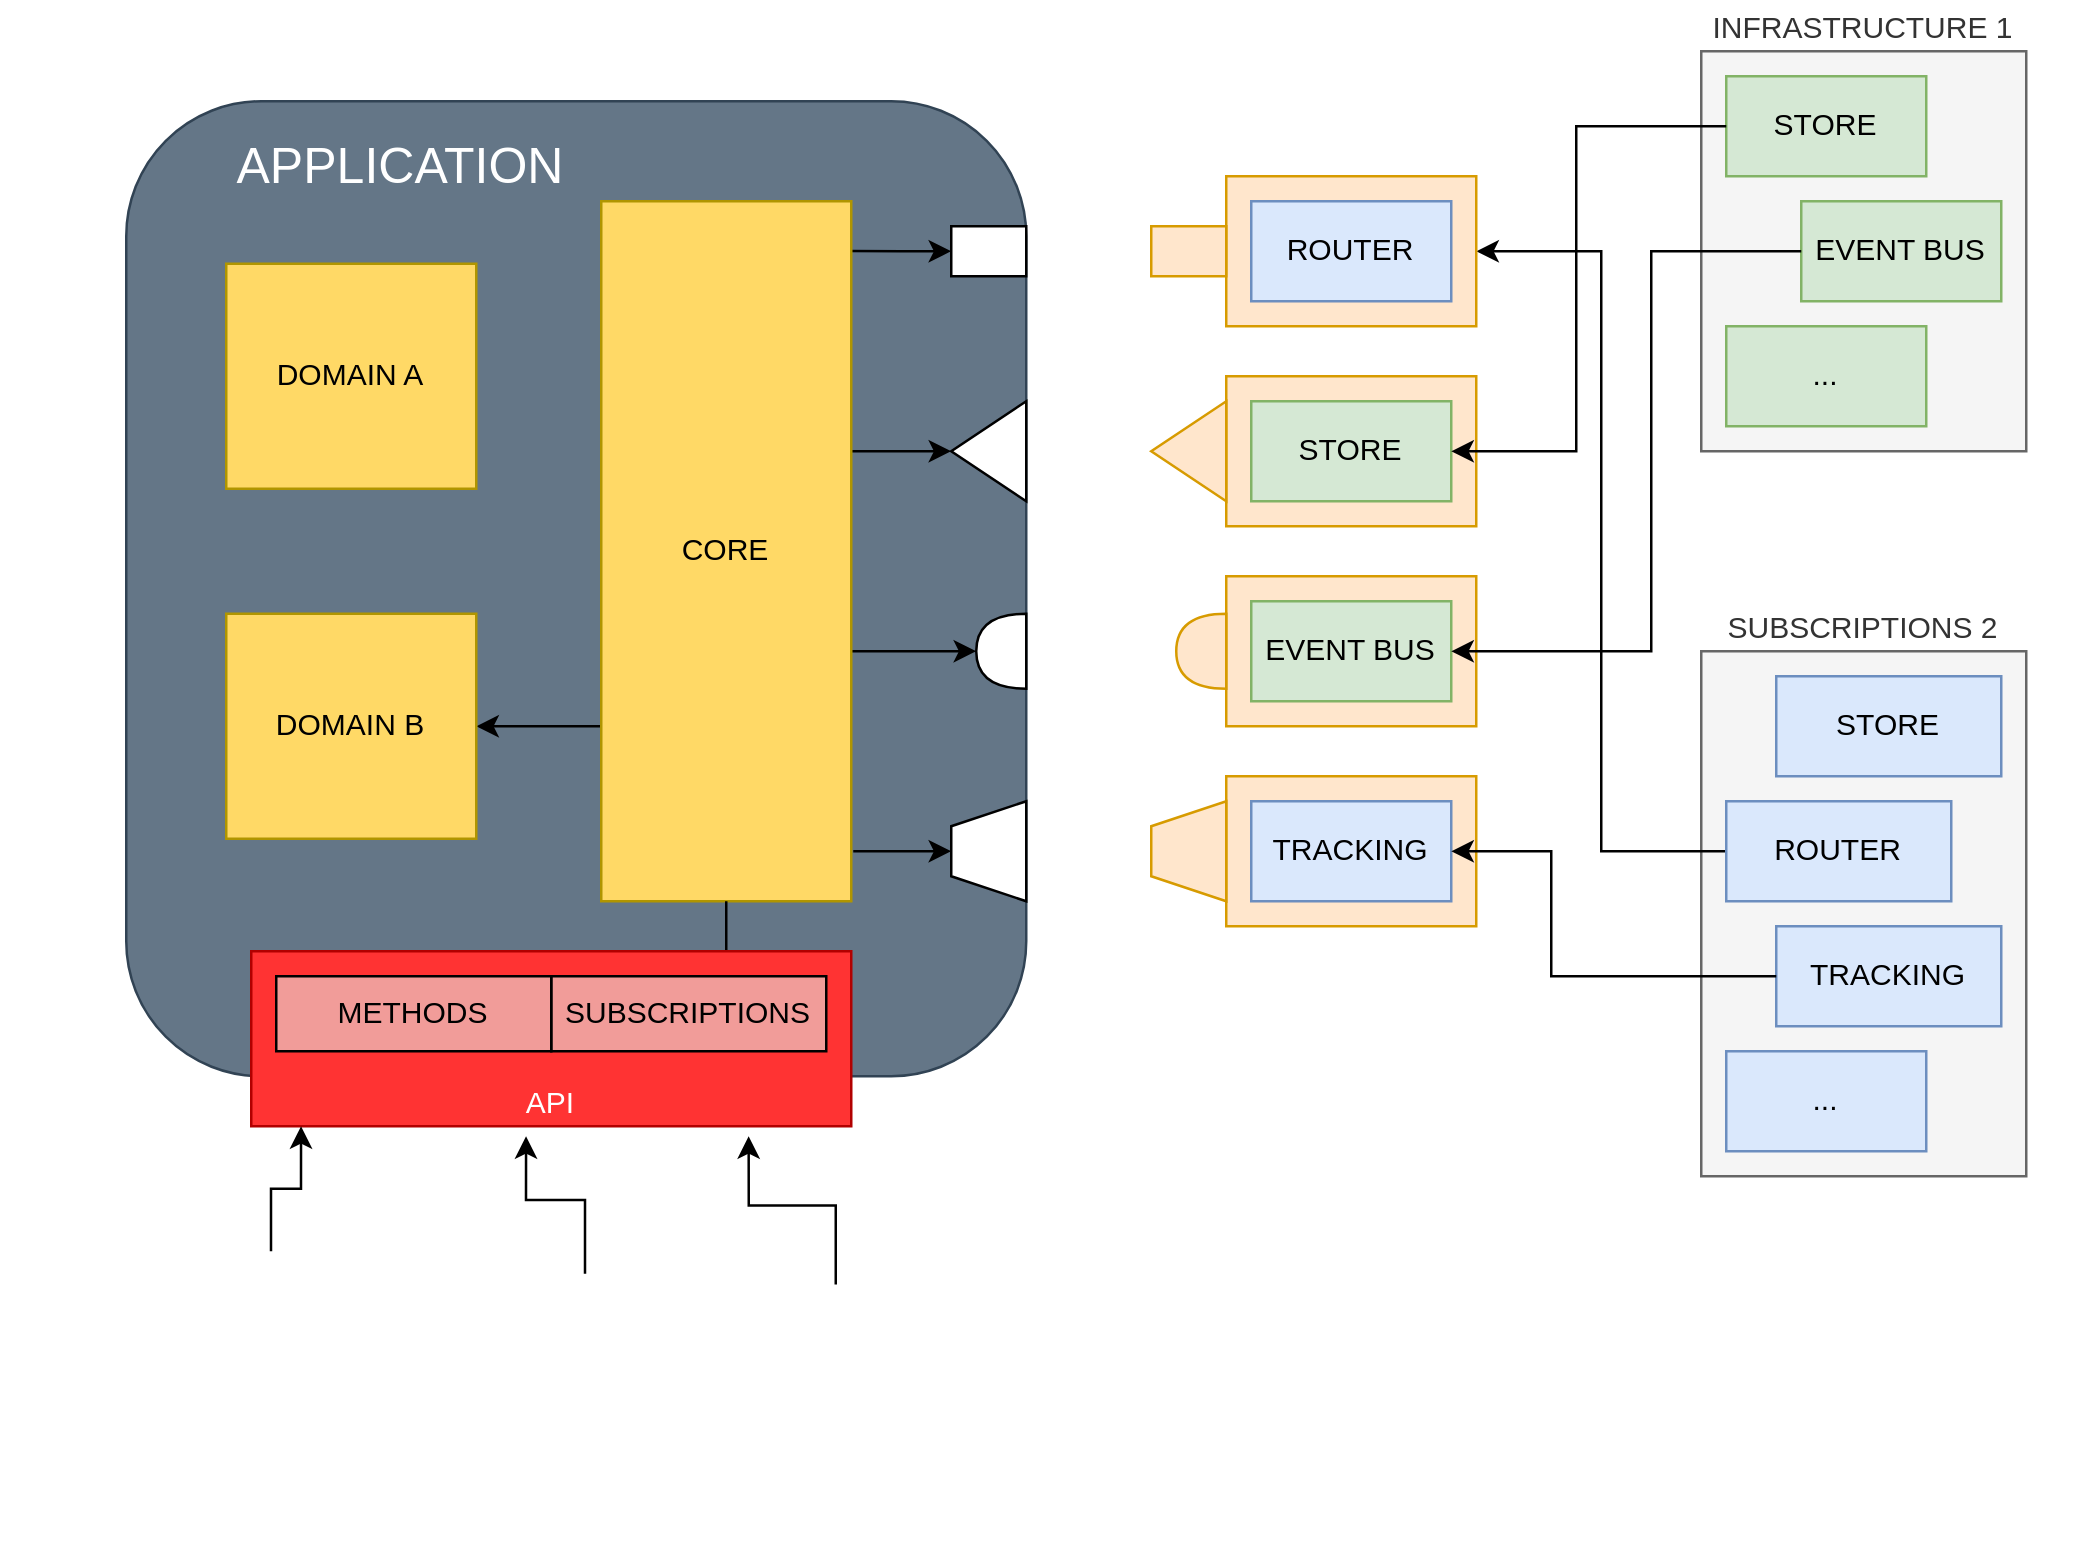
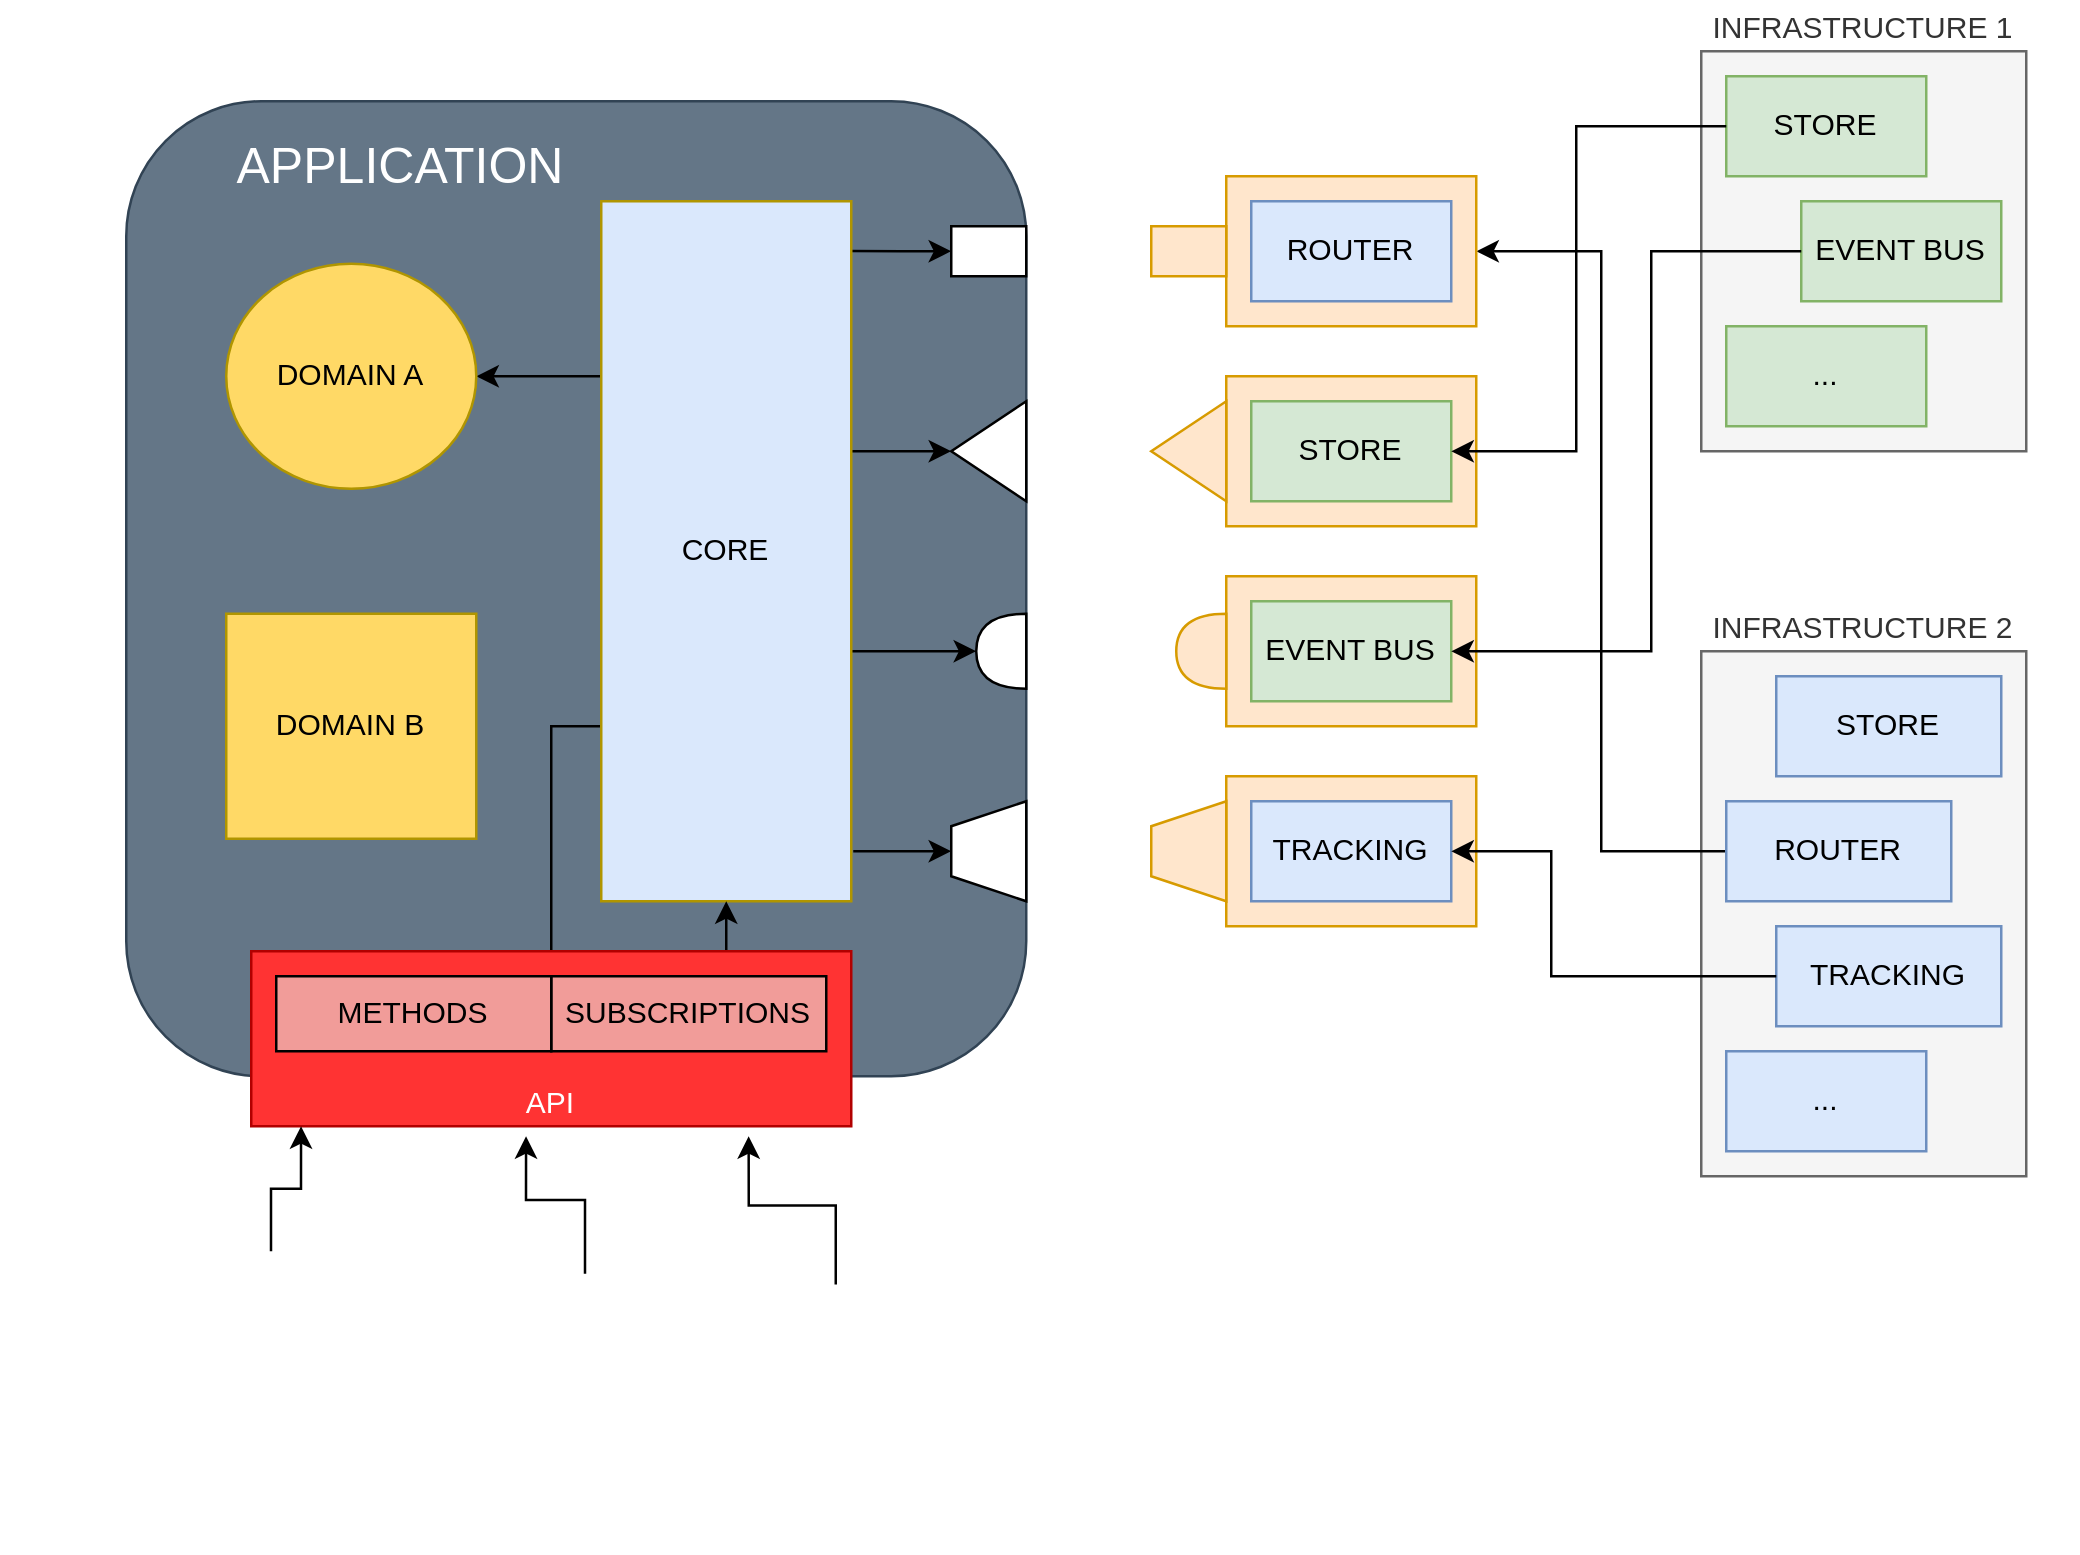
node "DOMAIN A": shape rectangle -> ellipse
edge "CORE" -> "DOMAIN A": added
node "CORE": fillcolor #ffd966 -> #dae8fc
node "SUBSCRIPTIONS 2": label "SUBSCRIPTIONS 2" -> "INFRASTRUCTURE 2"
edge "CORE" -> "DOMAIN B": now "CORE" -> "SUBSCRIPTIONS"
edge "CORE" -- "API": arrowhead none -> classic
